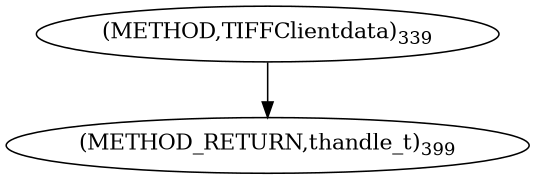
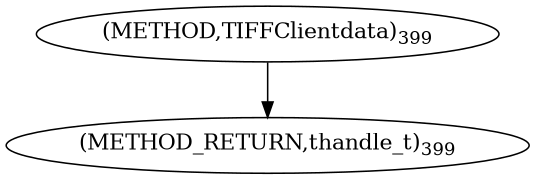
node "(METHOD,TIFFClientdata)": text "339" -> "399"
